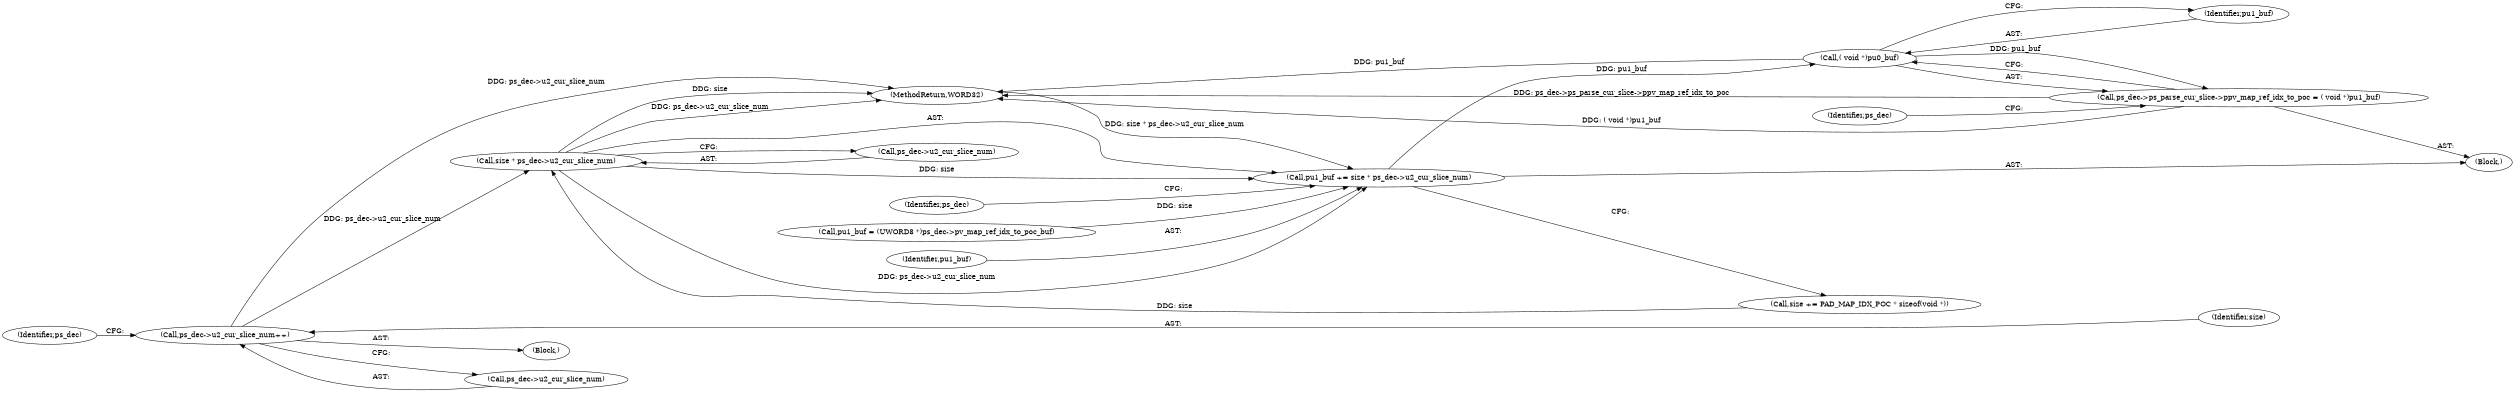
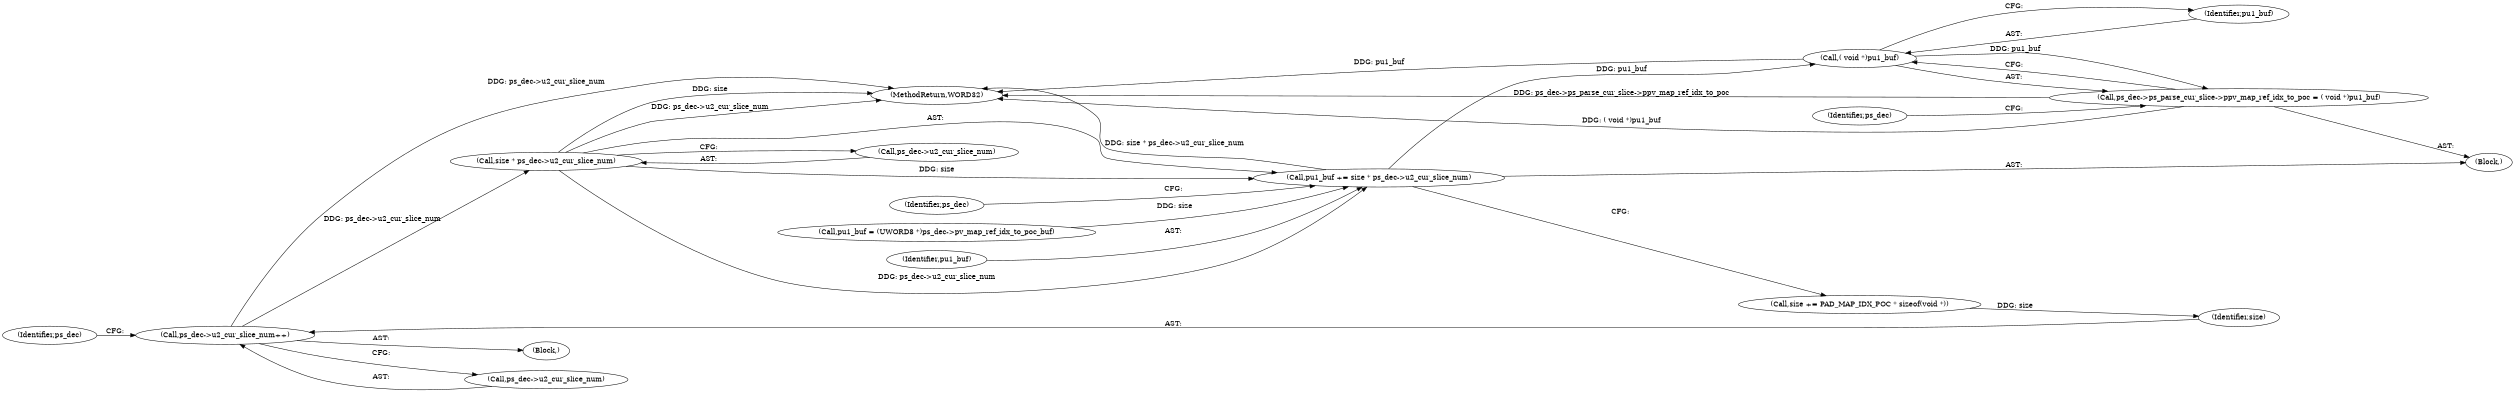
node "(Call,( void *)pu0_buf)": label "(Call,( void *)pu0_buf)" -> "(Call,( void *)pu1_buf)"
edge "(MethodReturn,WORD32)" -> "(Call,pu1_buf += size * ps_dec->u2_cur_slice_num)": reversed
edge "(Call,size += PAD_MAP_IDX_POC * sizeof(void *))" -> "(Call,size * ps_dec->u2_cur_slice_num)": now "(Call,size += PAD_MAP_IDX_POC * sizeof(void *))" -> "(Identifier,size)"
